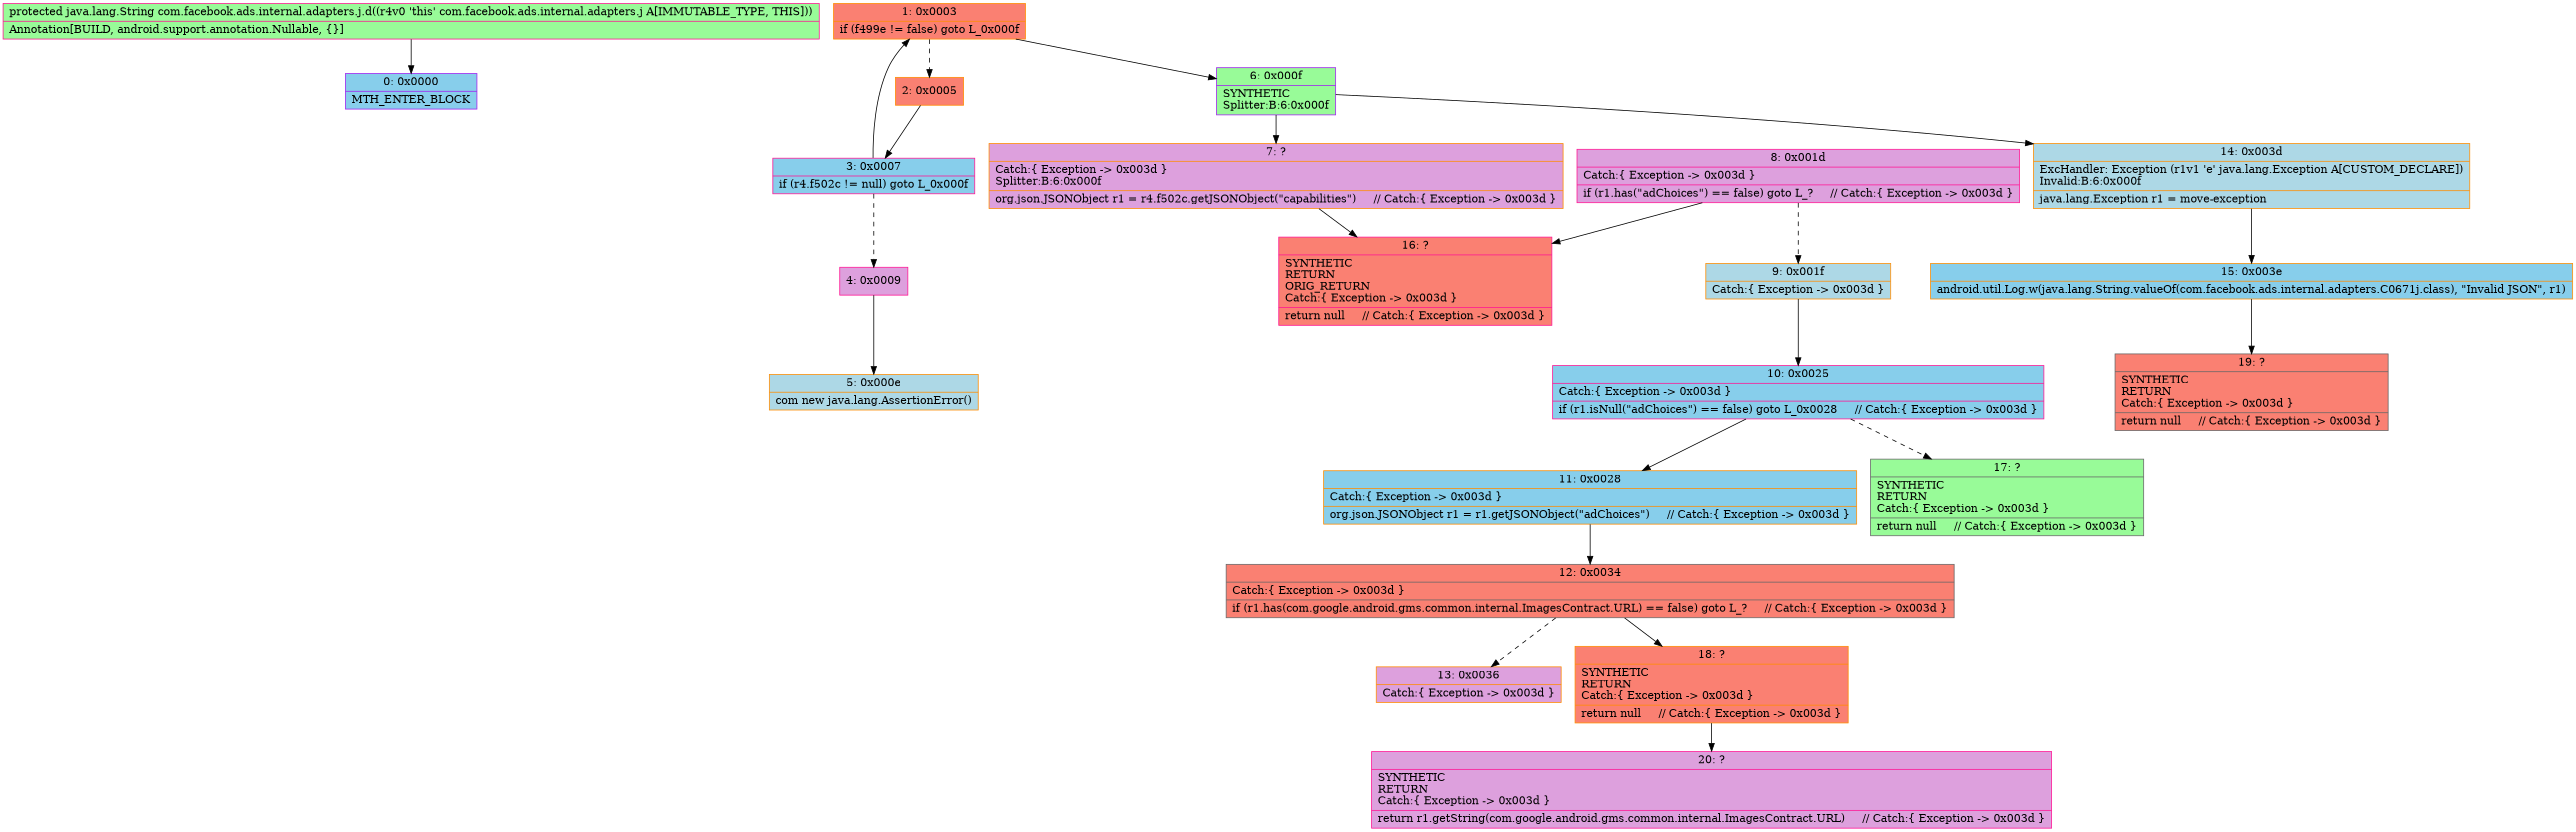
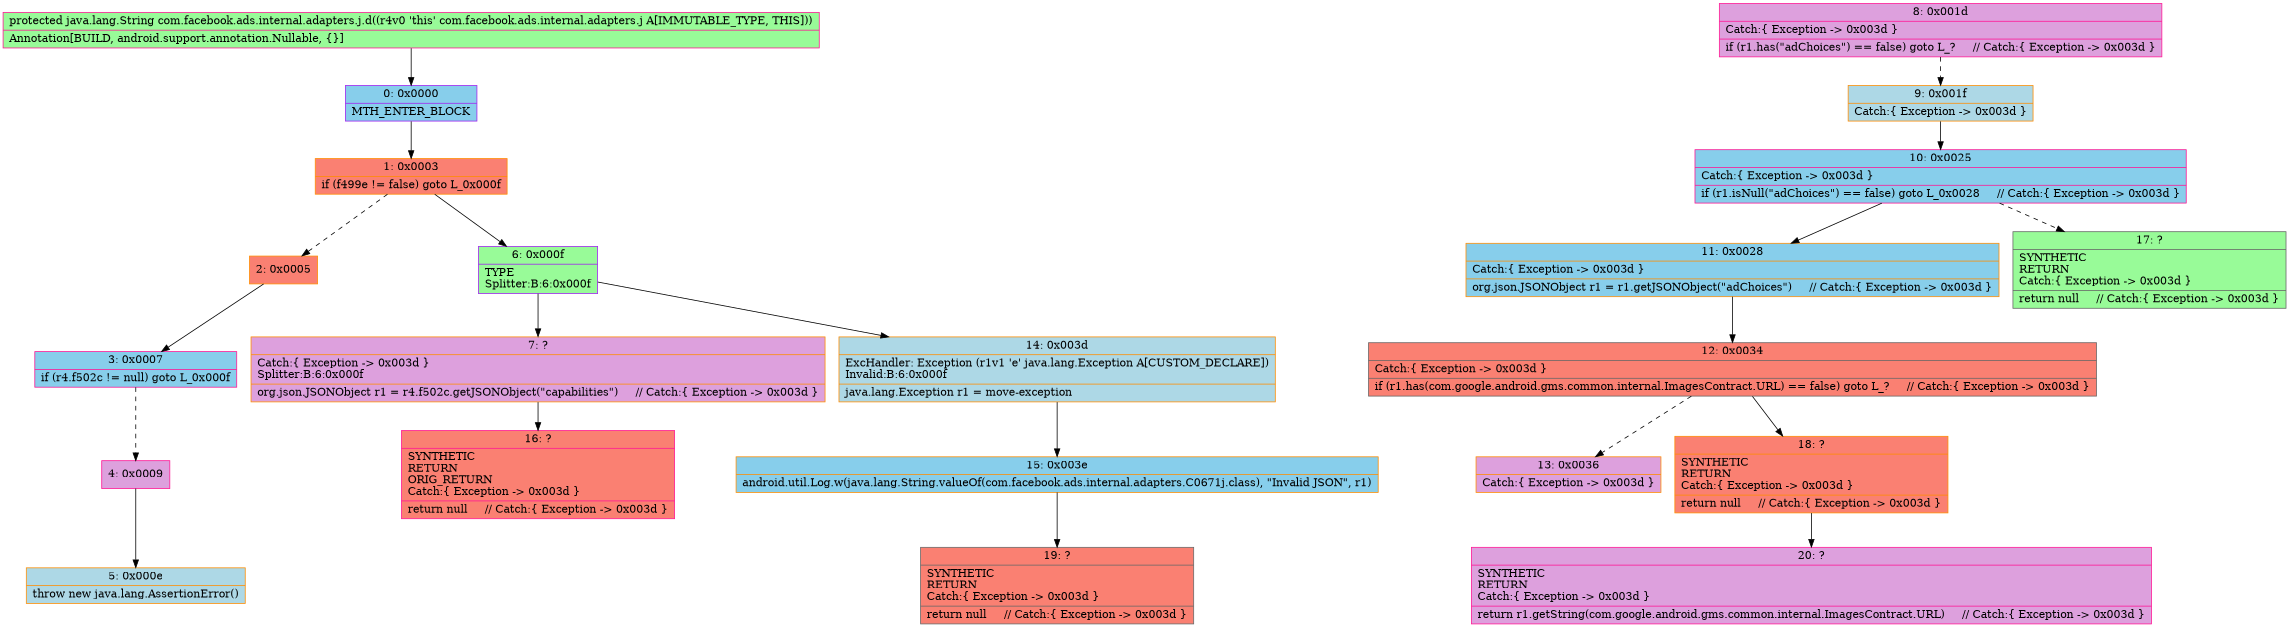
node "6: 0x000f": text "SYNTHETIC" -> "TYPE"
edge "3: 0x0007" -> "1: 0x0003": now "0: 0x0000" -> "1: 0x0003"
edge "8: 0x001d" -> "16: ?": removed
node "5: 0x000e": text "com new java.lang.AssertionError()" -> "throw new java.lang.AssertionError()"
